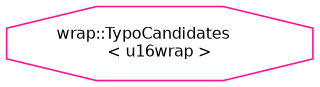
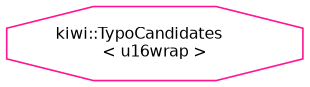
node "wrap::TypoCandidates < u16wrap >": label "wrap::TypoCandidates < u16wrap >" -> "kiwi::TypoCandidates < u16wrap >"
